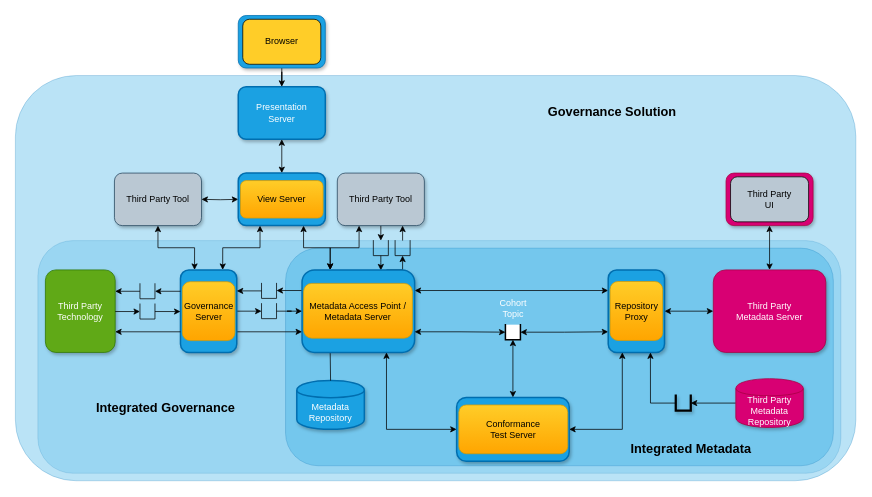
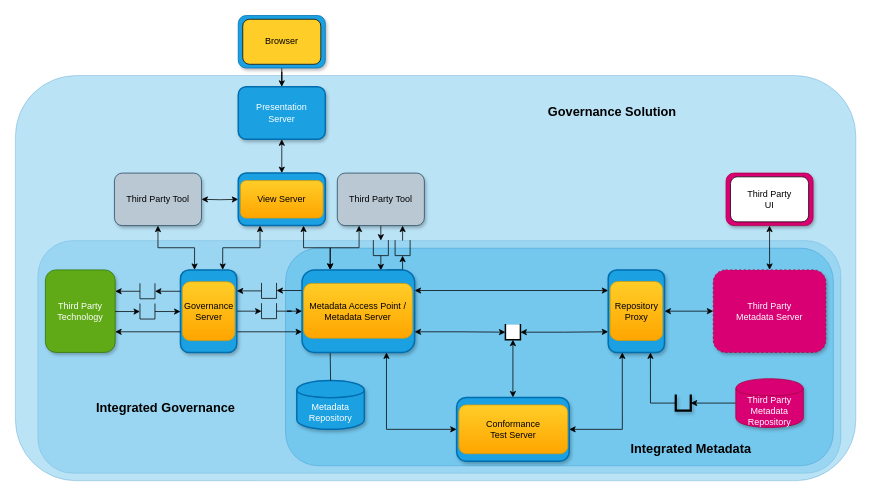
node "Third Party UI": fillcolor #bac8d3 -> #ffffff
node "Cohort Topic": removed
node "Third Party Metadata Server": style solid -> dashed
